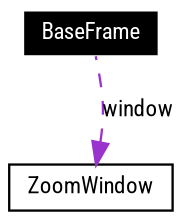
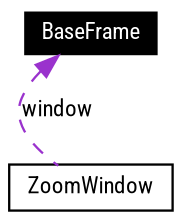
edge "BaseFrame" -> "ZoomWindow": reversed
